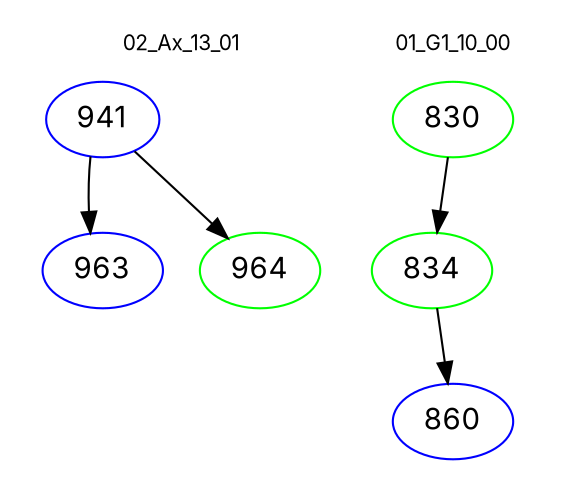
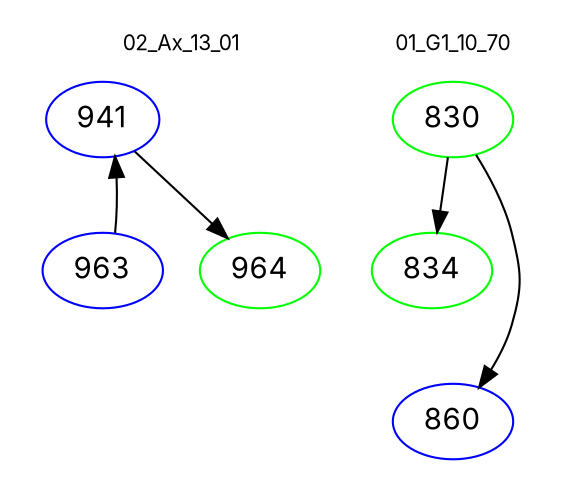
cluster "01_G1_10_00": label "01_G1_10_00" -> "01_G1_10_70"
edge "941" -> "963": reversed
edge "834" -> "860": now "830" -> "860"
